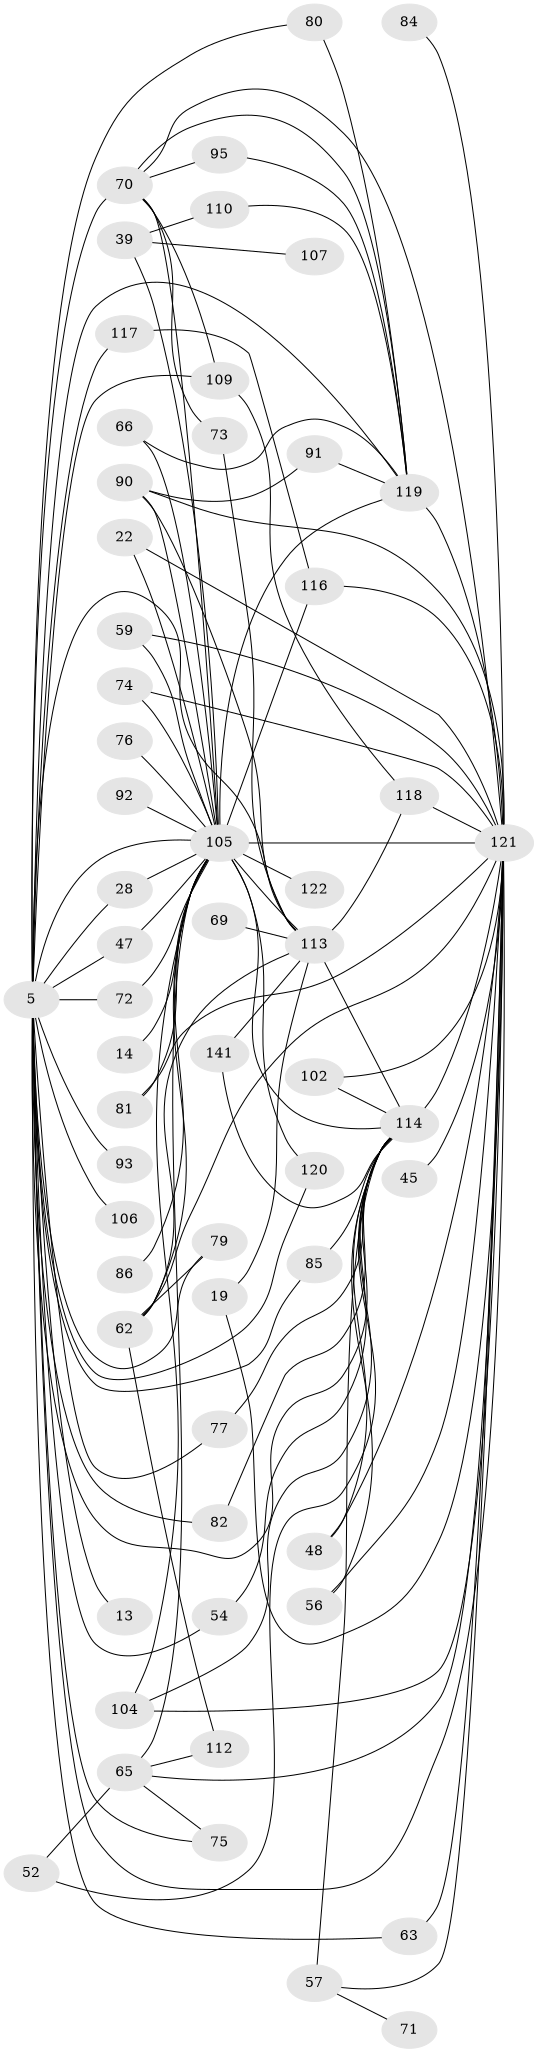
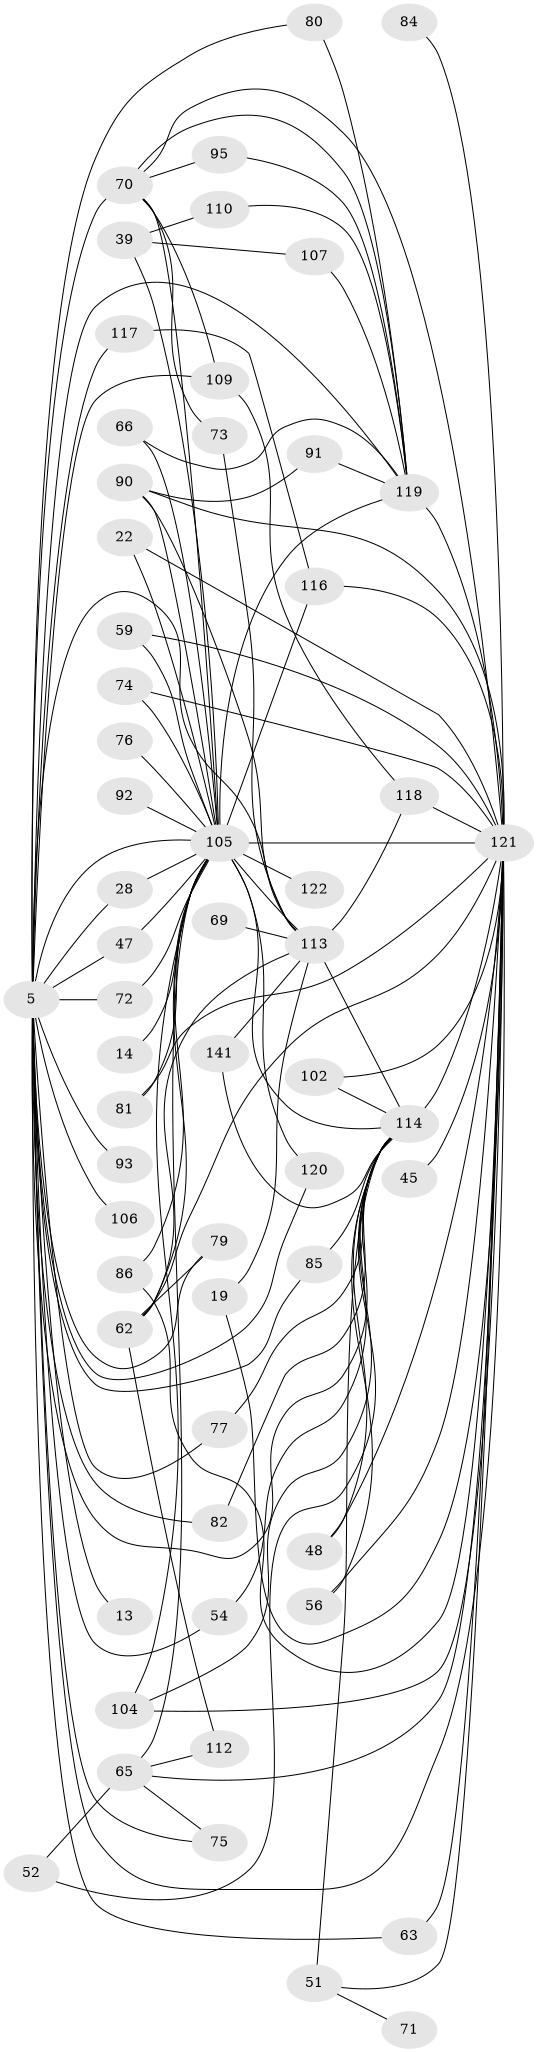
edge "107" -- "119": added
edge "121" -- "86": added
node "57": label "57" -> "51"
